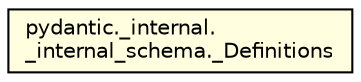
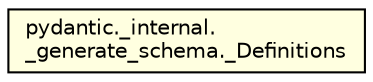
node "pydantic._internal. _internal_schema._Definitions": label "pydantic._internal. _internal_schema._Definitions" -> "pydantic._internal. _generate_schema._Definitions"
